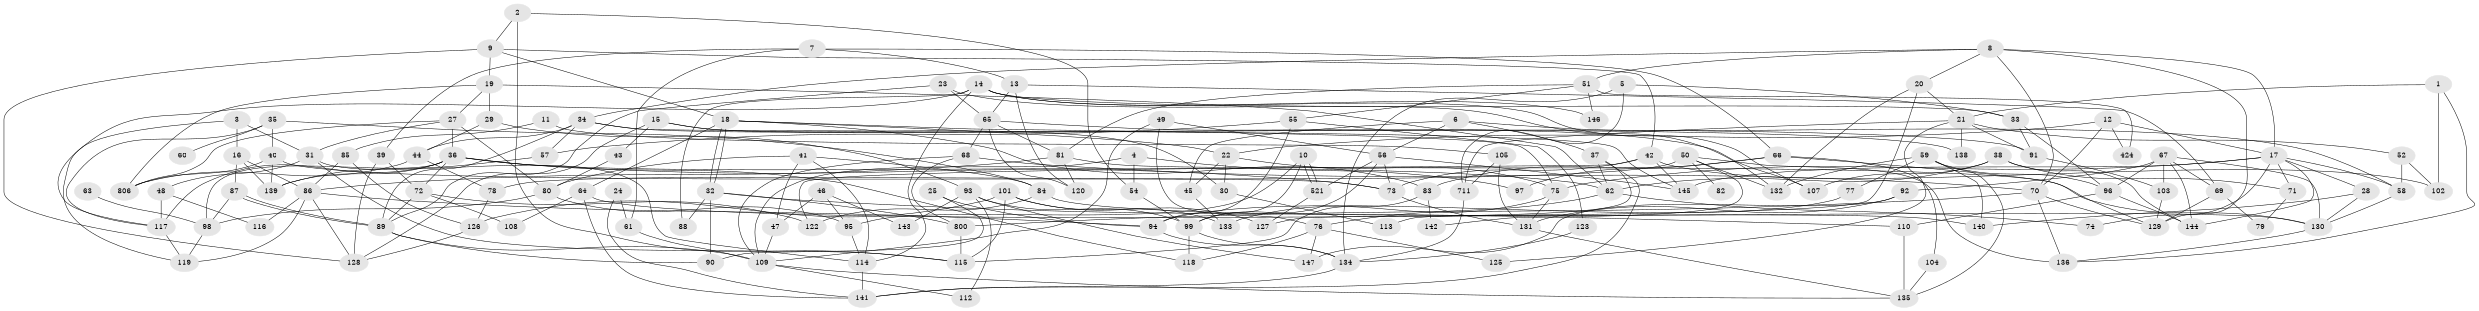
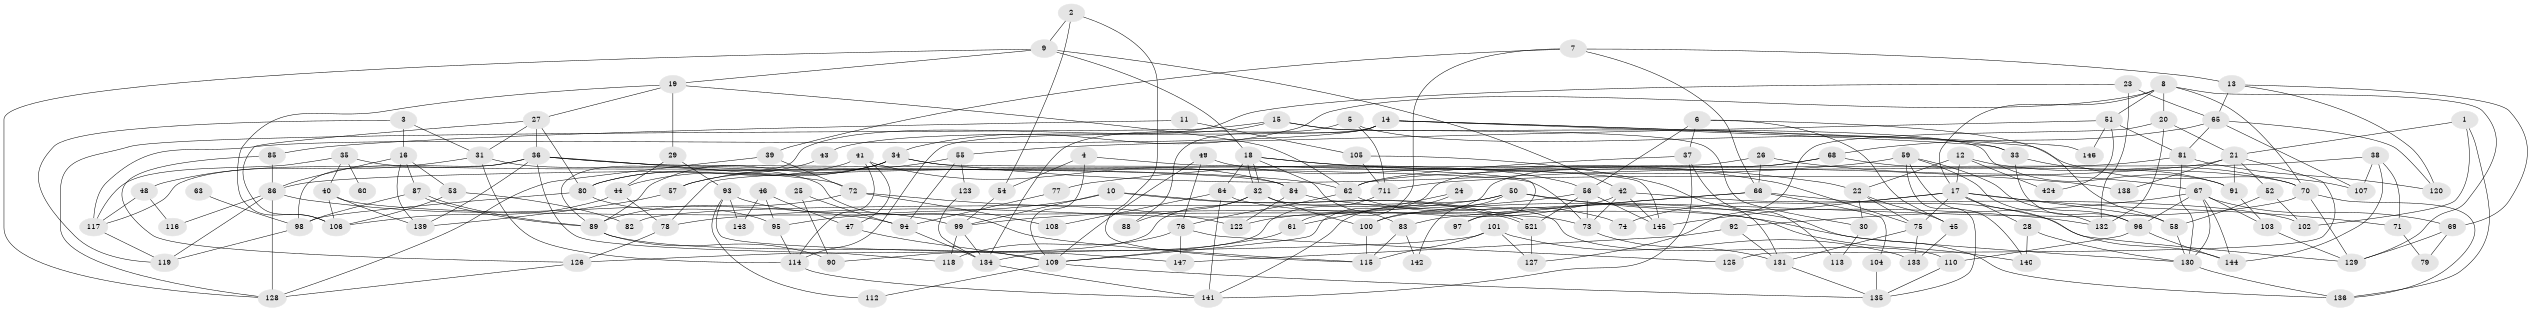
node "26": added
node "806": label "806" -> "106"
node "53": added
node "800": label "800" -> "100"
